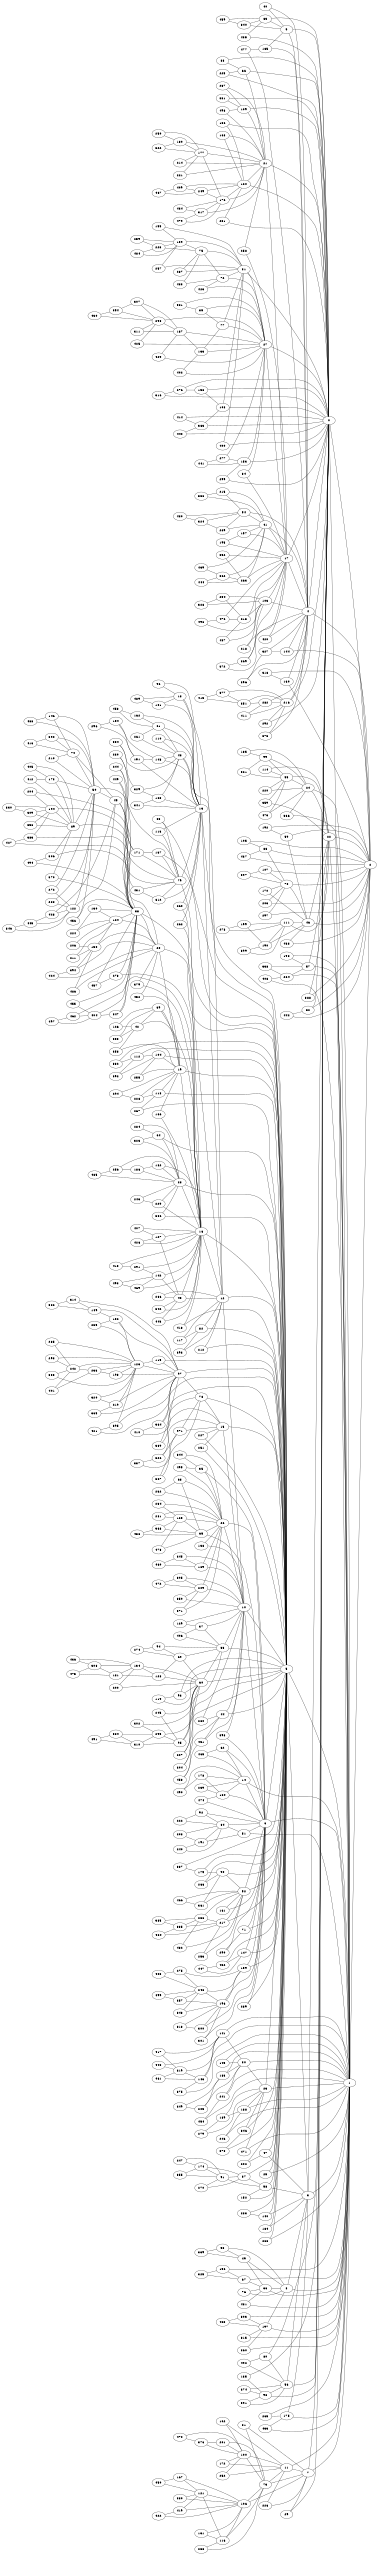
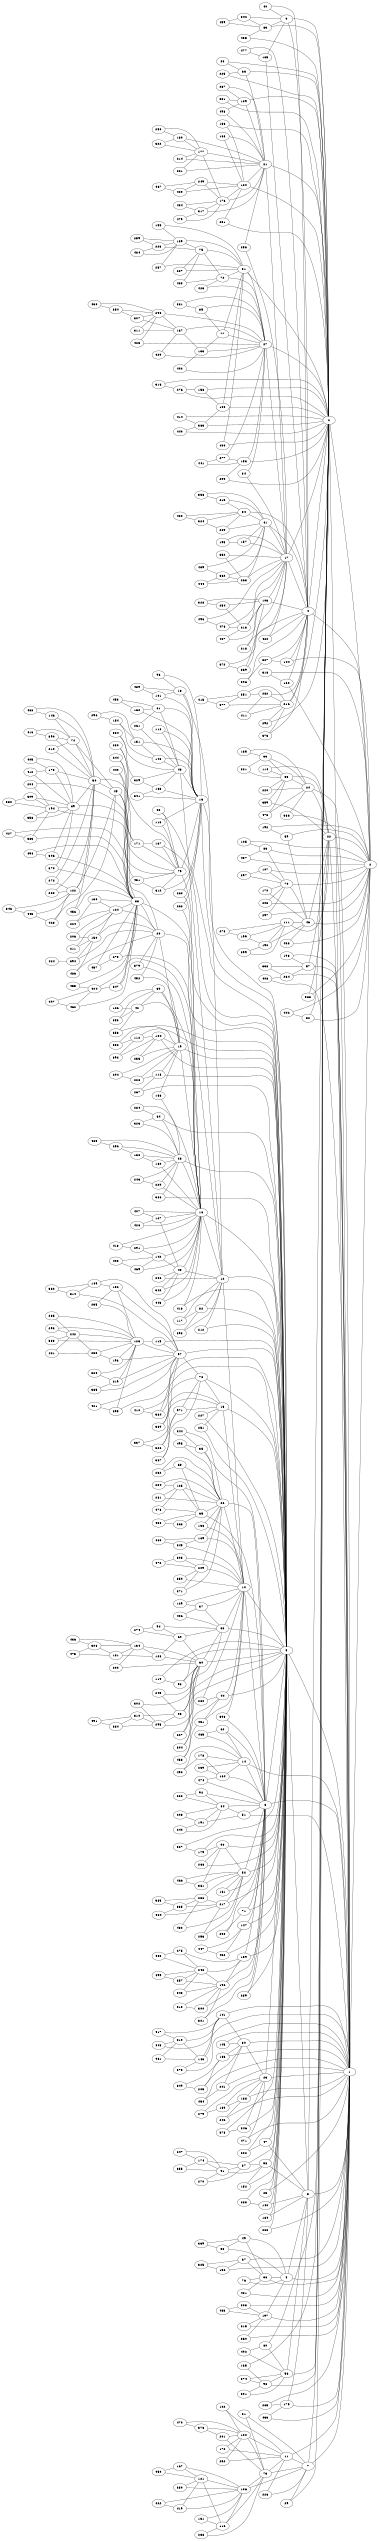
edge "20" -- "424": removed
edge "125" -- "368": removed
